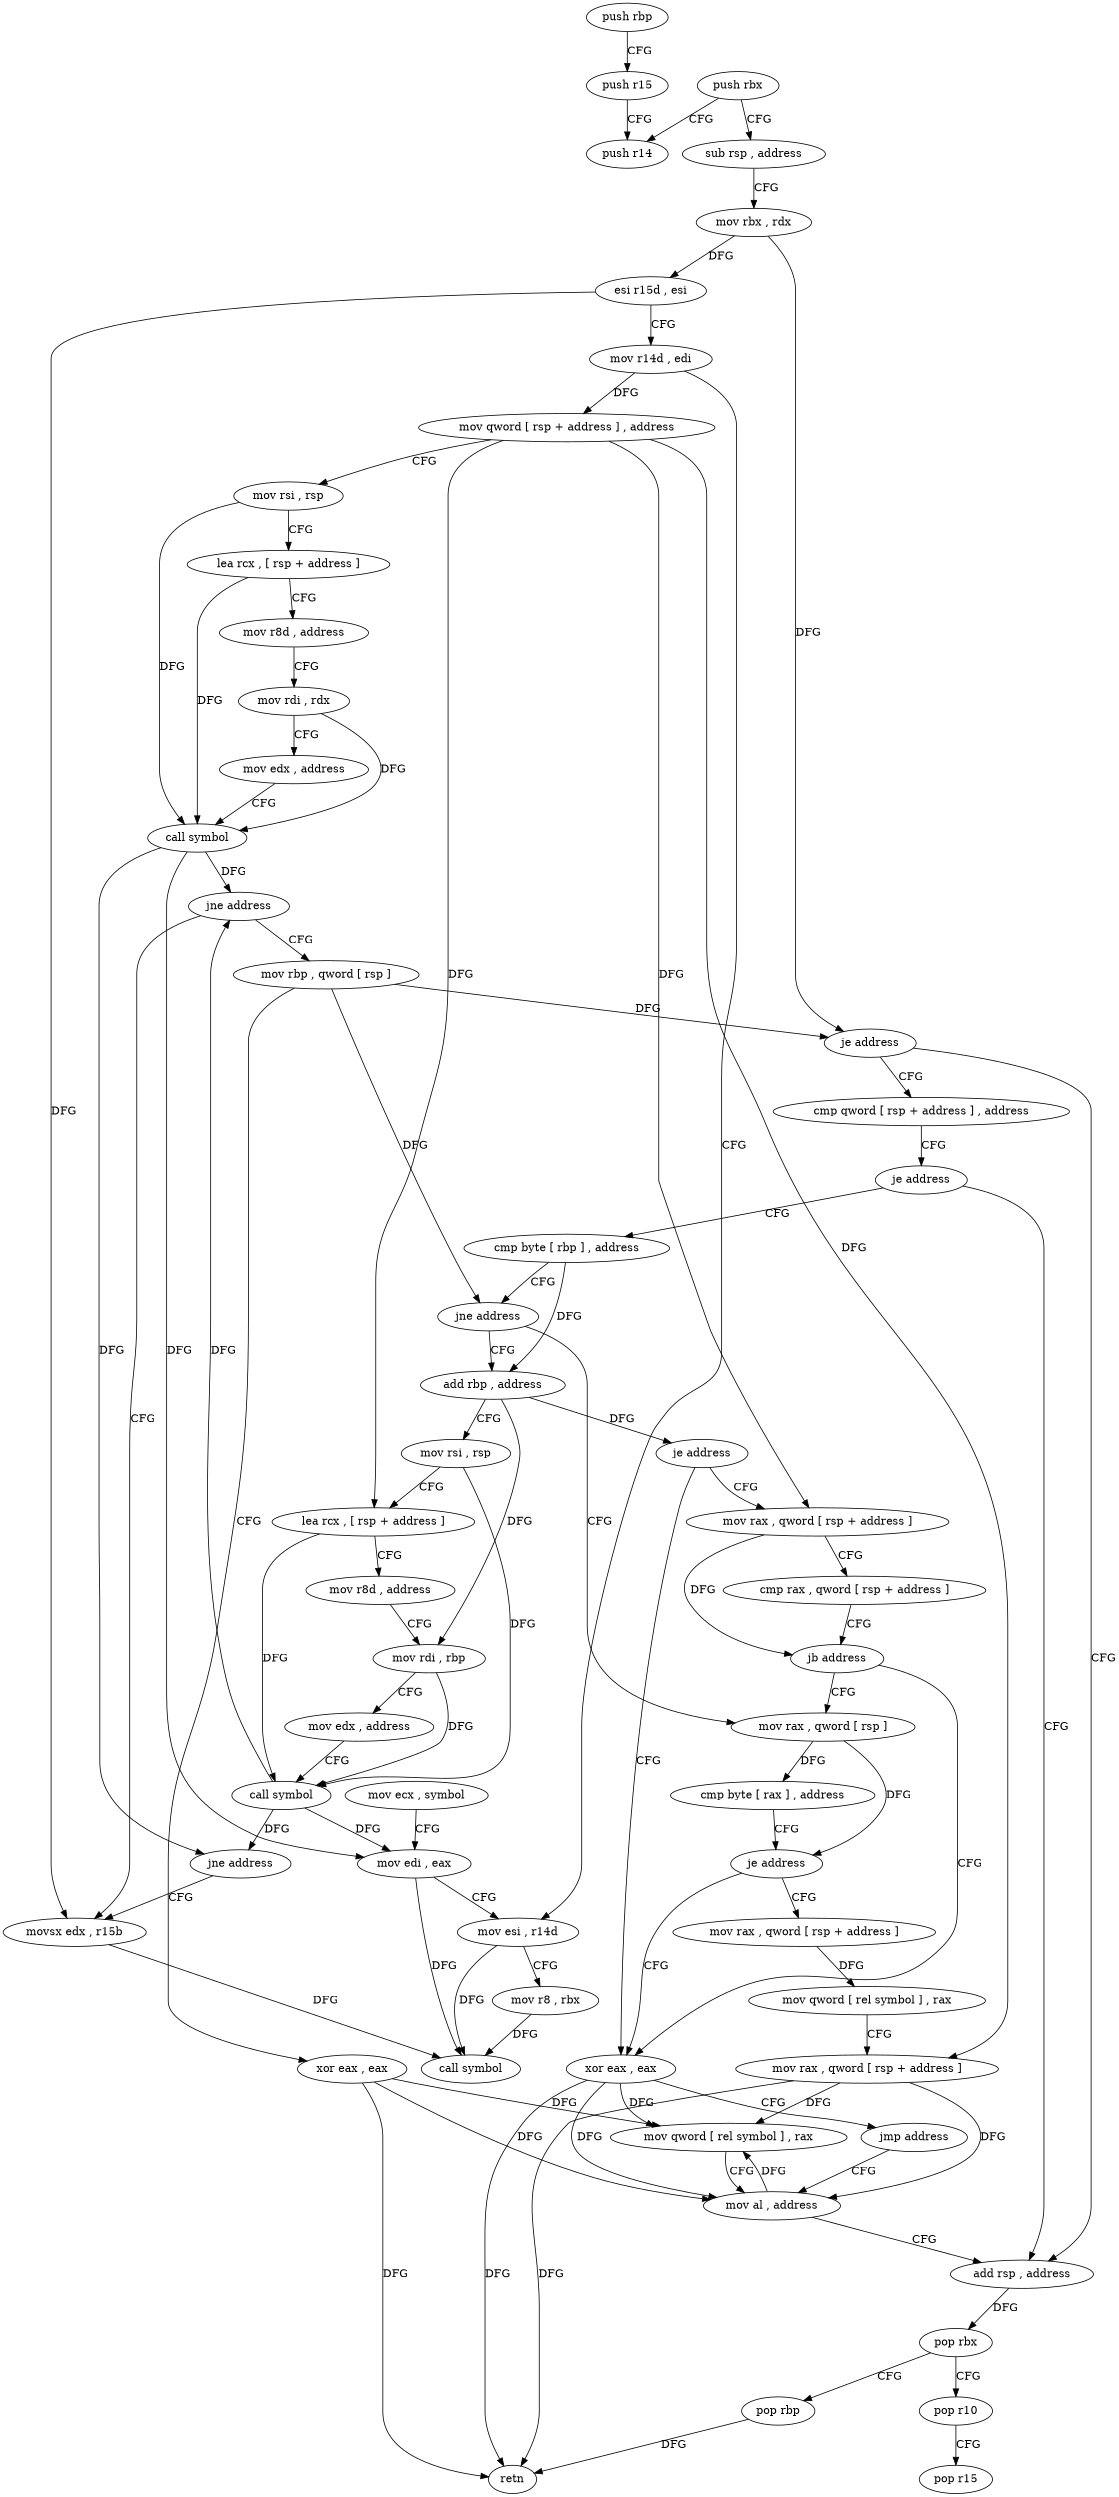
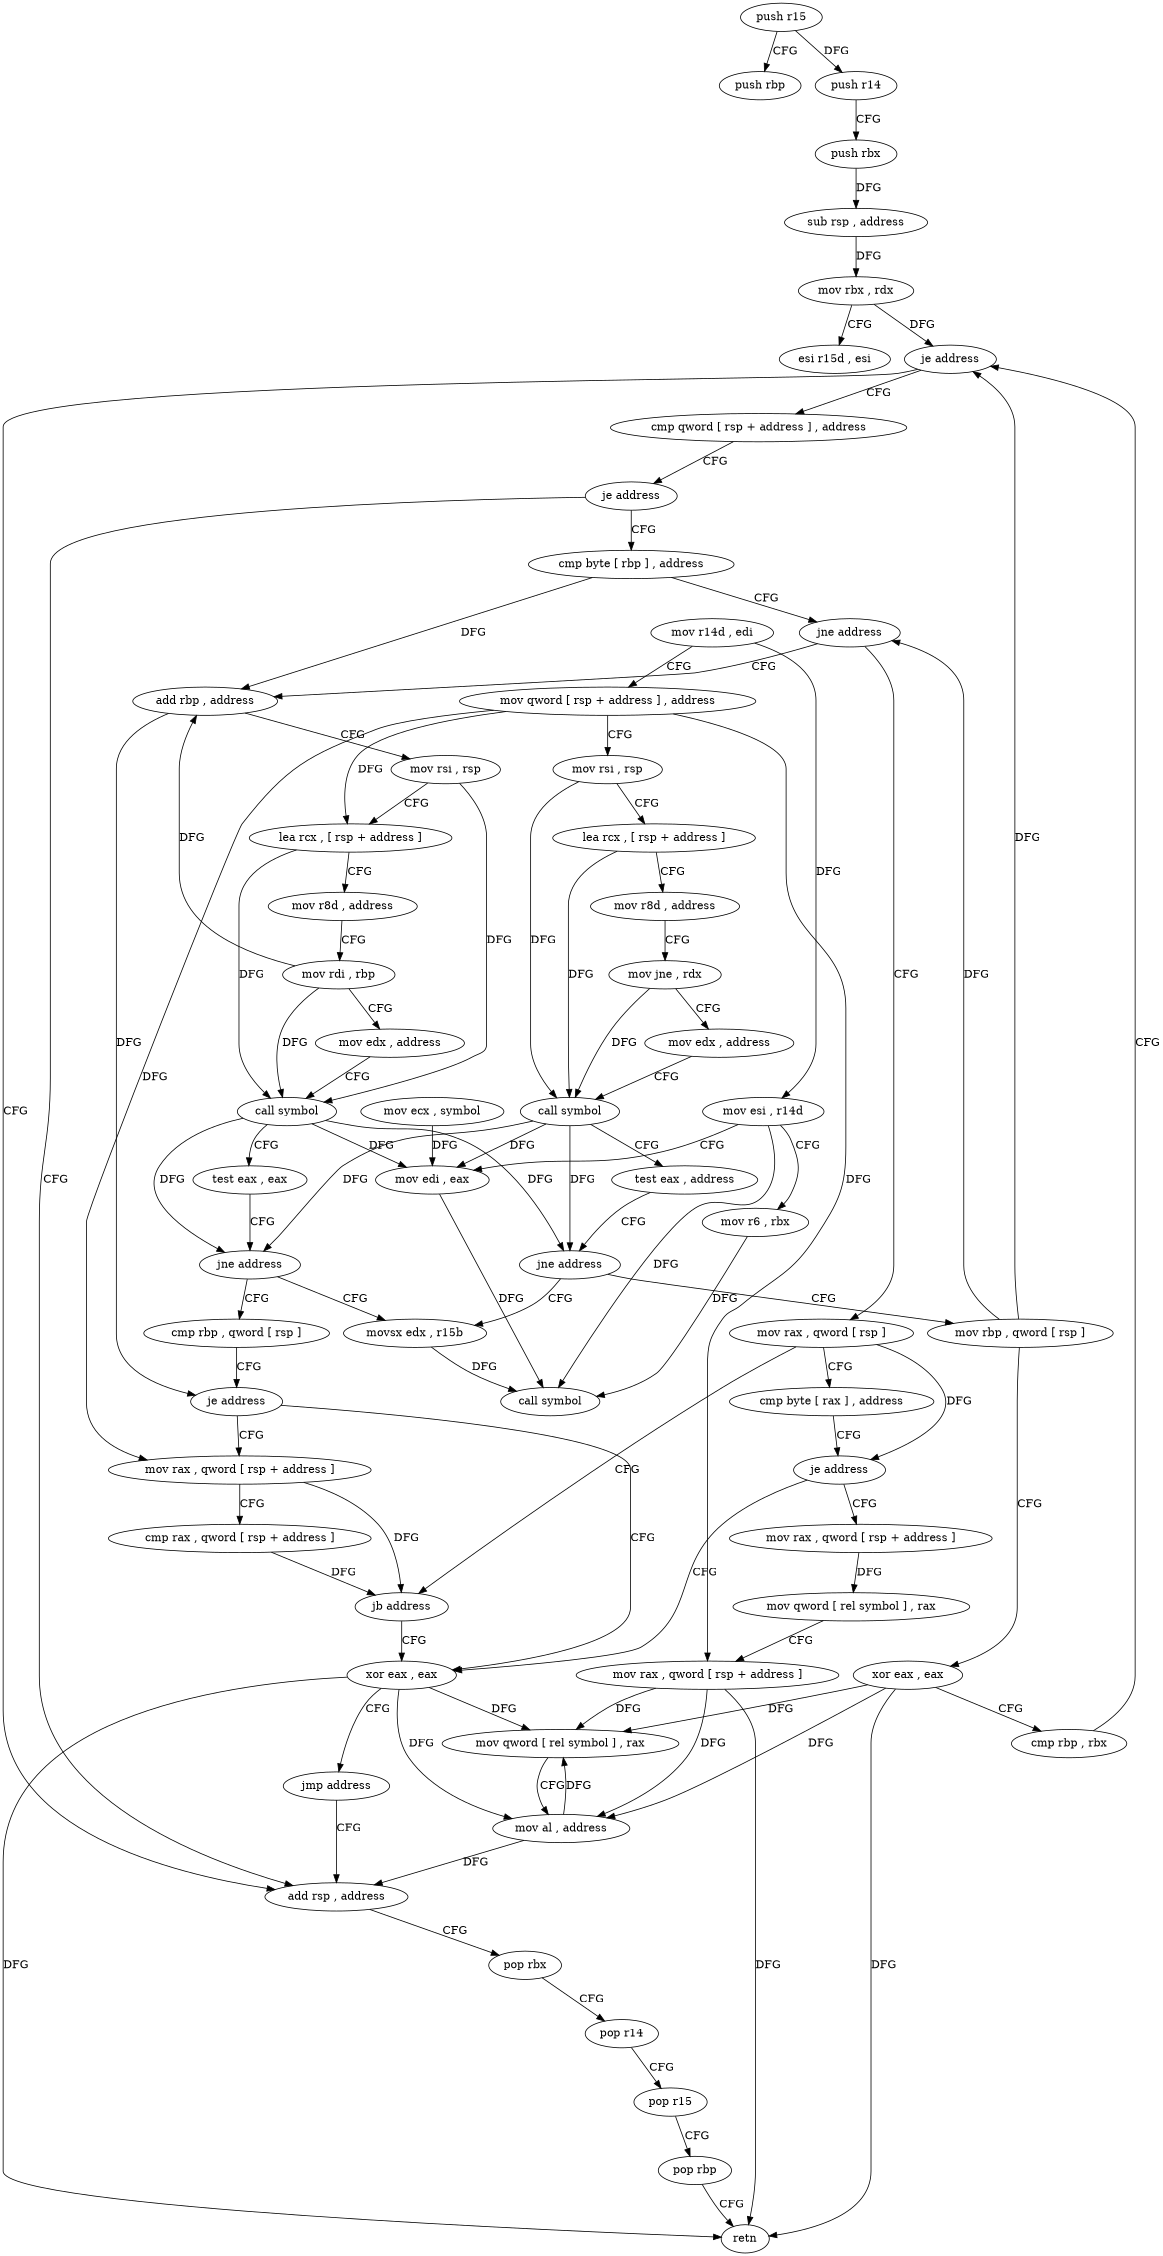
edge "push rbp" -> "push r15": reversed
edge "push rbx" -> "push r14": reversed
edge "push r15" -> "push r14": label "CFG" -> "DFG"
edge "push rbx" -> "sub rsp , address": label "CFG" -> "DFG"
edge "sub rsp , address" -> "mov rbx , rdx": label "CFG" -> "DFG"
edge "mov rbx , rdx" -> "esi r15d , esi": label "DFG" -> "CFG"
edge "esi r15d , esi" -> "mov r14d , edi": removed, label "CFG"
edge "mov r14d , edi" -> "mov qword [ rsp + address ] , address": label "DFG" -> "CFG"
node "mov rdi , rdx": label "mov rdi , rdx" -> "mov jne , rdx"
edge "esi r15d , esi" -> "movsx edx , r15b": removed, label "DFG"
edge "mov r14d , edi" -> "mov esi , r14d": label "CFG" -> "DFG"
node "test eax , eax": added
node "test eax , address": added
node "cmp rbp , qword [ rsp ]": added
edge "add rbp , address" -> "mov rdi , rbp": reversed
edge "cmp rax , qword [ rsp + address ]" -> "jb address": label "CFG" -> "DFG"
edge "jb address" -> "mov rax , qword [ rsp ]": reversed
node "cmp rbp , rbx": added
edge "mov rax , qword [ rsp ]" -> "cmp byte [ rax ] , address": label "DFG" -> "CFG"
edge "mov ecx , symbol" -> "mov edi , eax": label "CFG" -> "DFG"
edge "mov edi , eax" -> "mov esi , r14d": reversed
node "mov r8 , rbx": label "mov r8 , rbx" -> "mov r6 , rbx"
edge "jmp address" -> "mov al , address": now "jmp address" -> "add rsp , address"
edge "mov al , address" -> "add rsp , address": label "CFG" -> "DFG"
edge "add rsp , address" -> "pop rbx": label "DFG" -> "CFG"
edge "pop rbx" -> "pop rbp": now "pop r15" -> "pop rbp"
node "pop r10": label "pop r10" -> "pop r14"
edge "pop rbp" -> "retn": label "DFG" -> "CFG"
